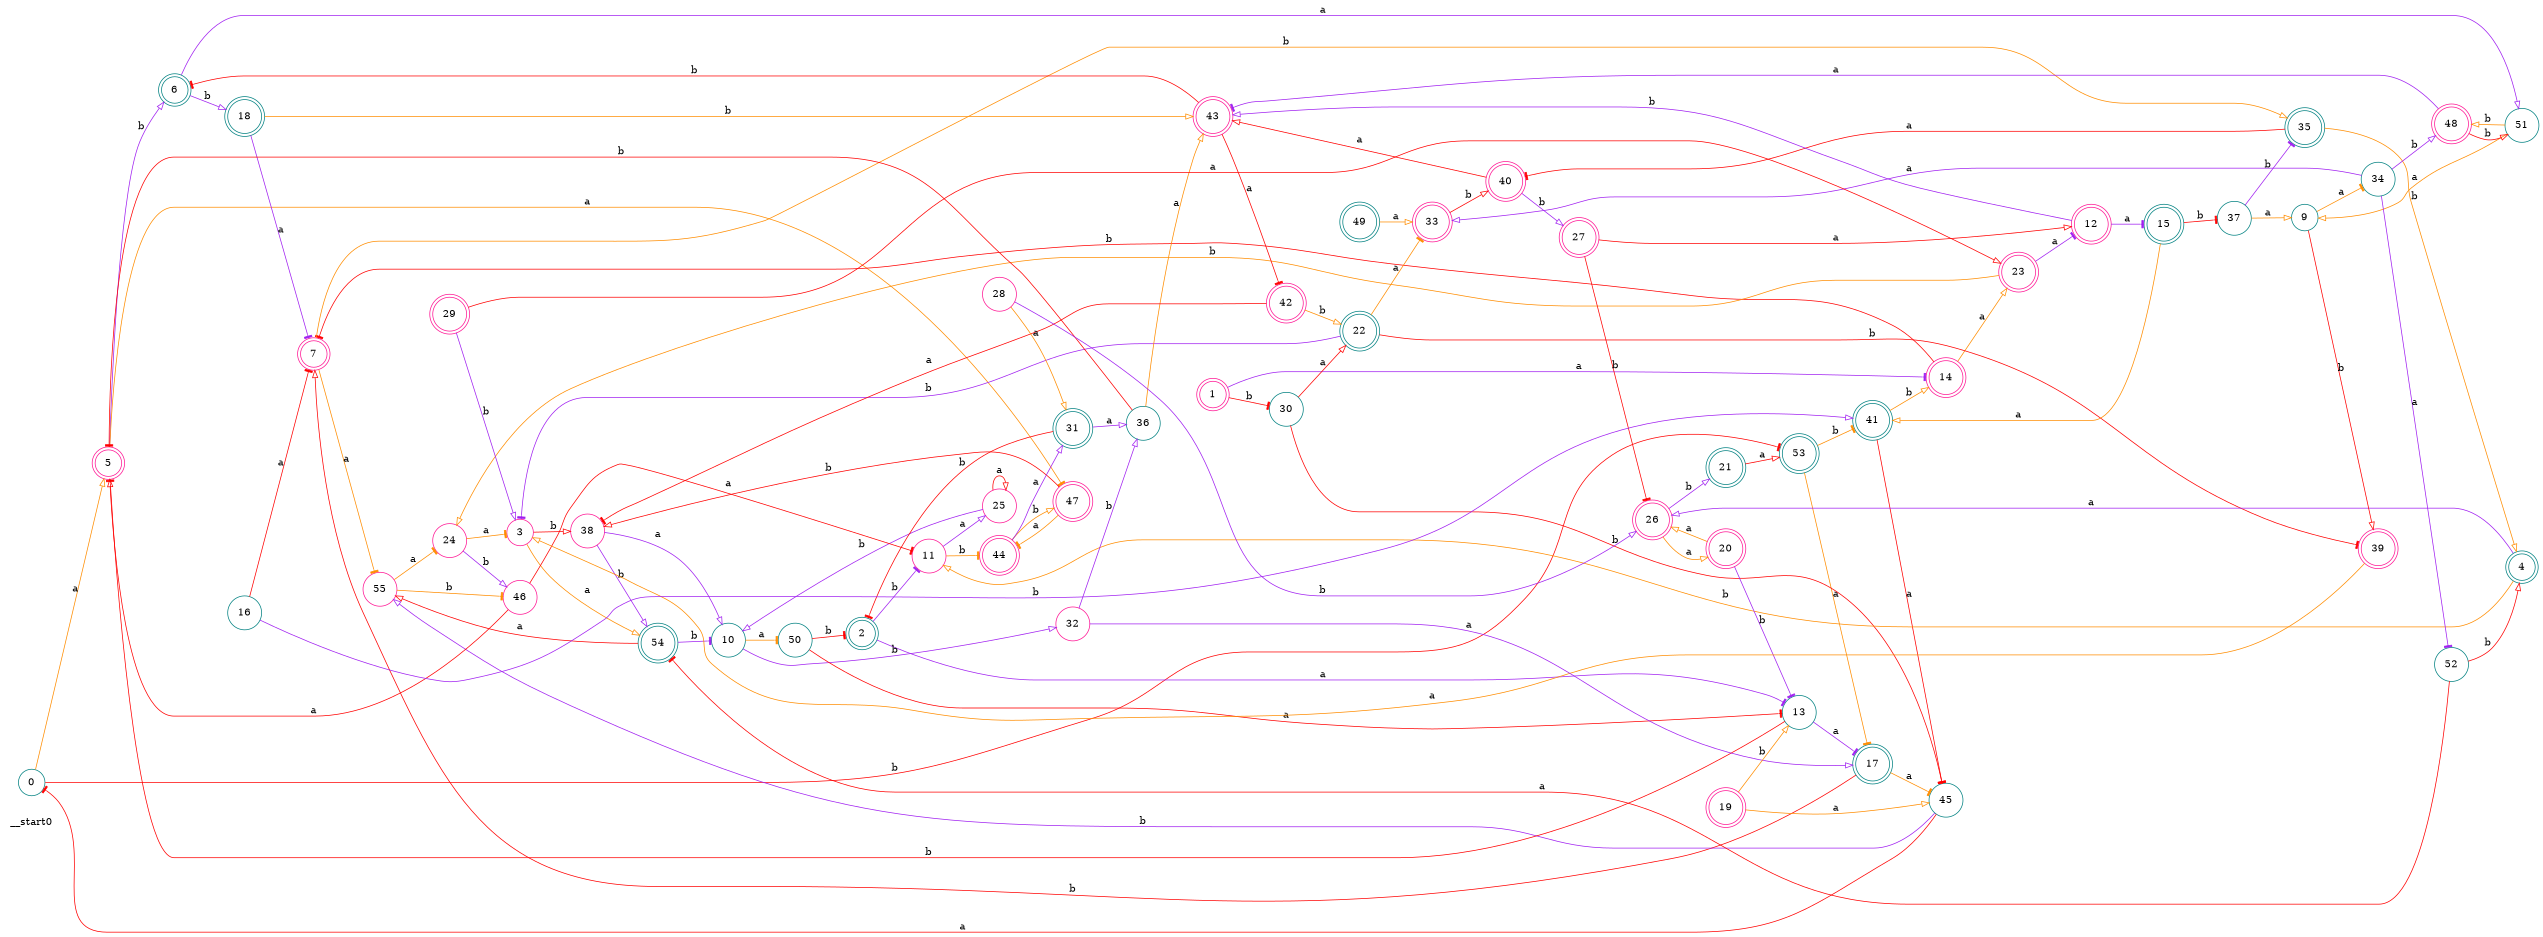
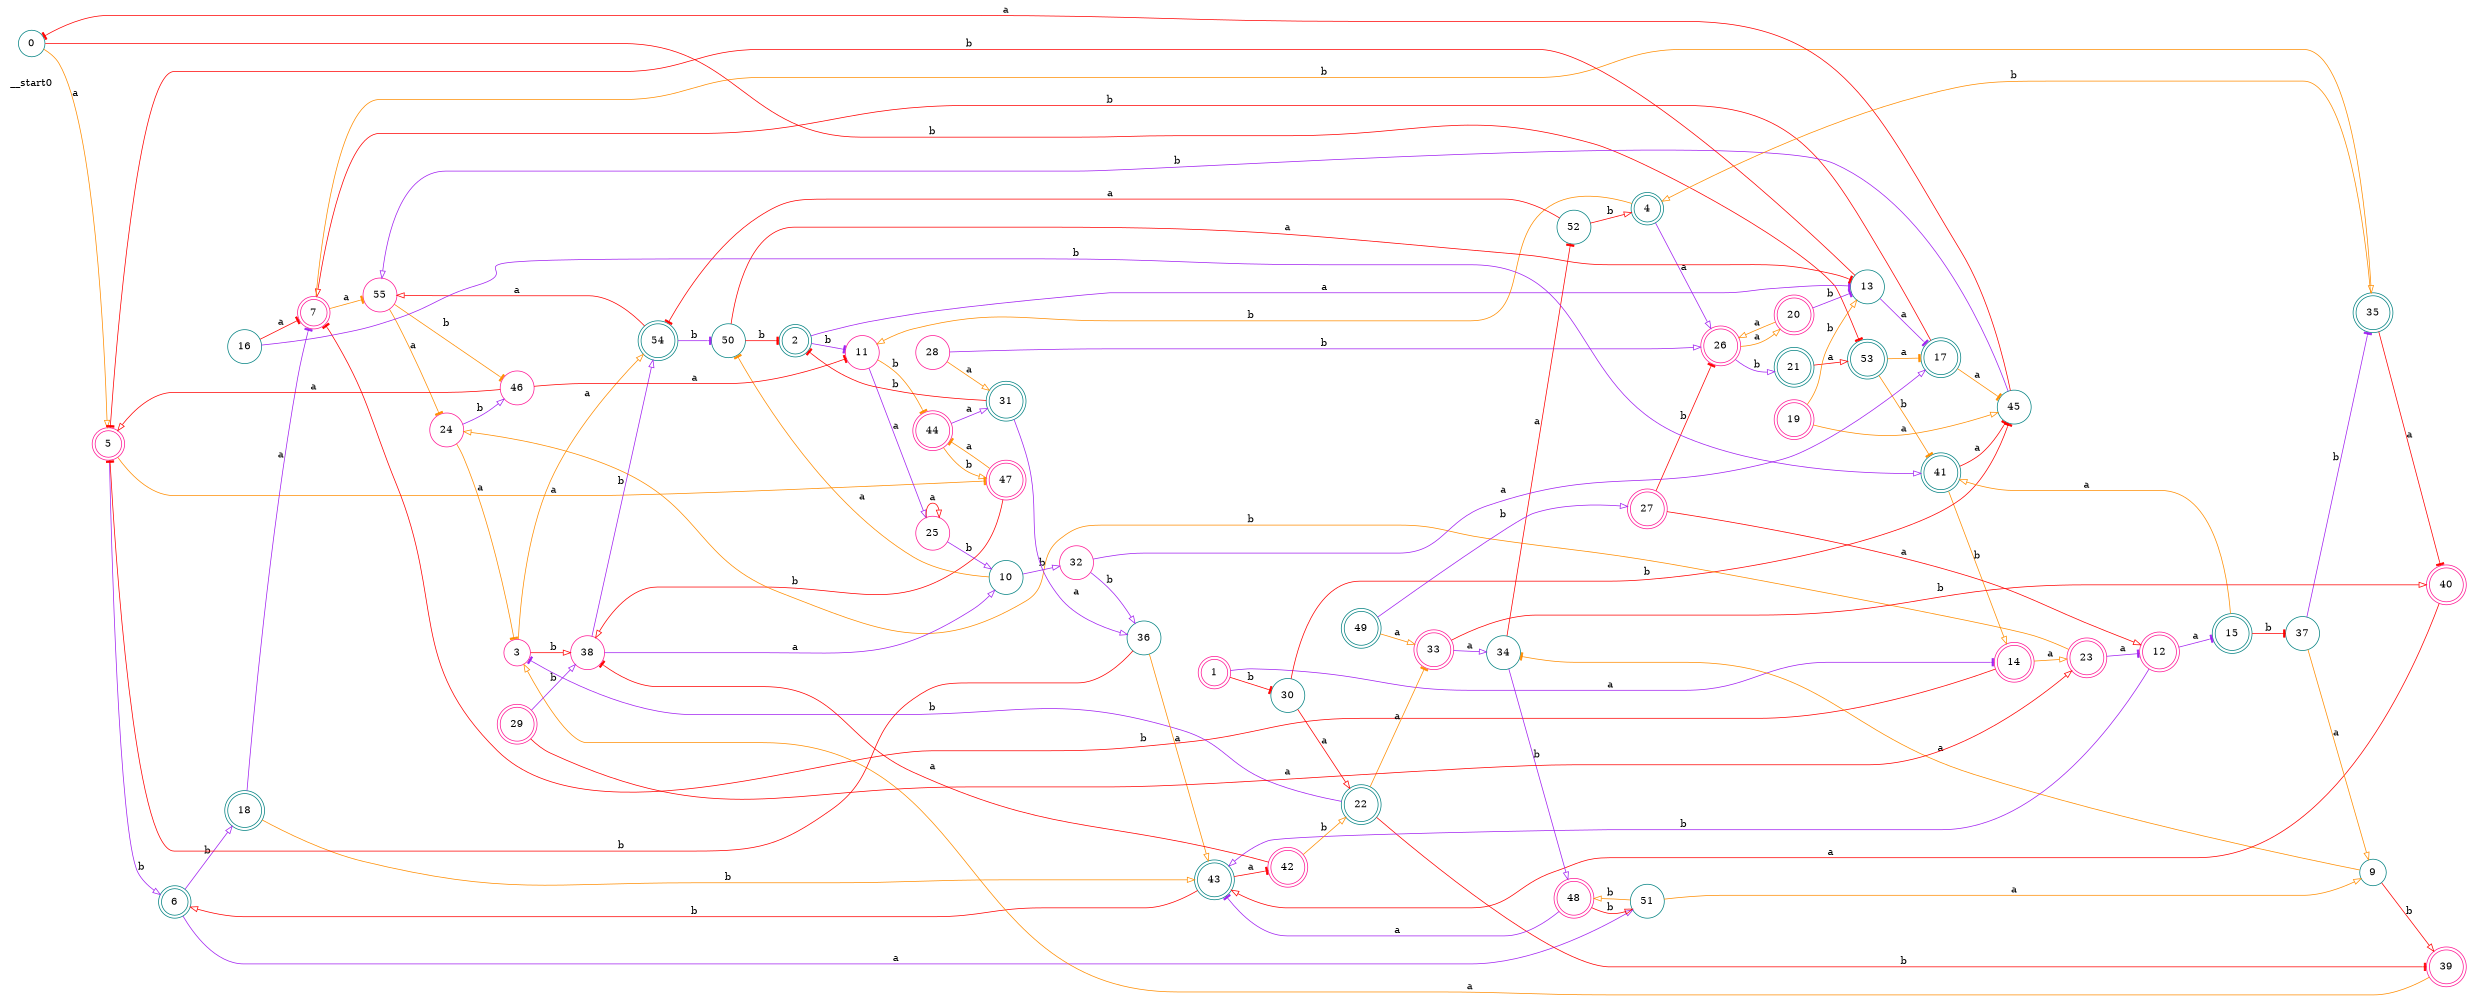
edge "43" -> "6": arrowhead tee -> onormal
node "43": color deeppink -> teal
edge "34" -> "33": reversed
edge "40" -> "27": now "49" -> "27"
edge "34" -> "52": color purple -> red
edge "29" -> "3": now "29" -> "38"
edge "54" -> "10": now "54" -> "50"
